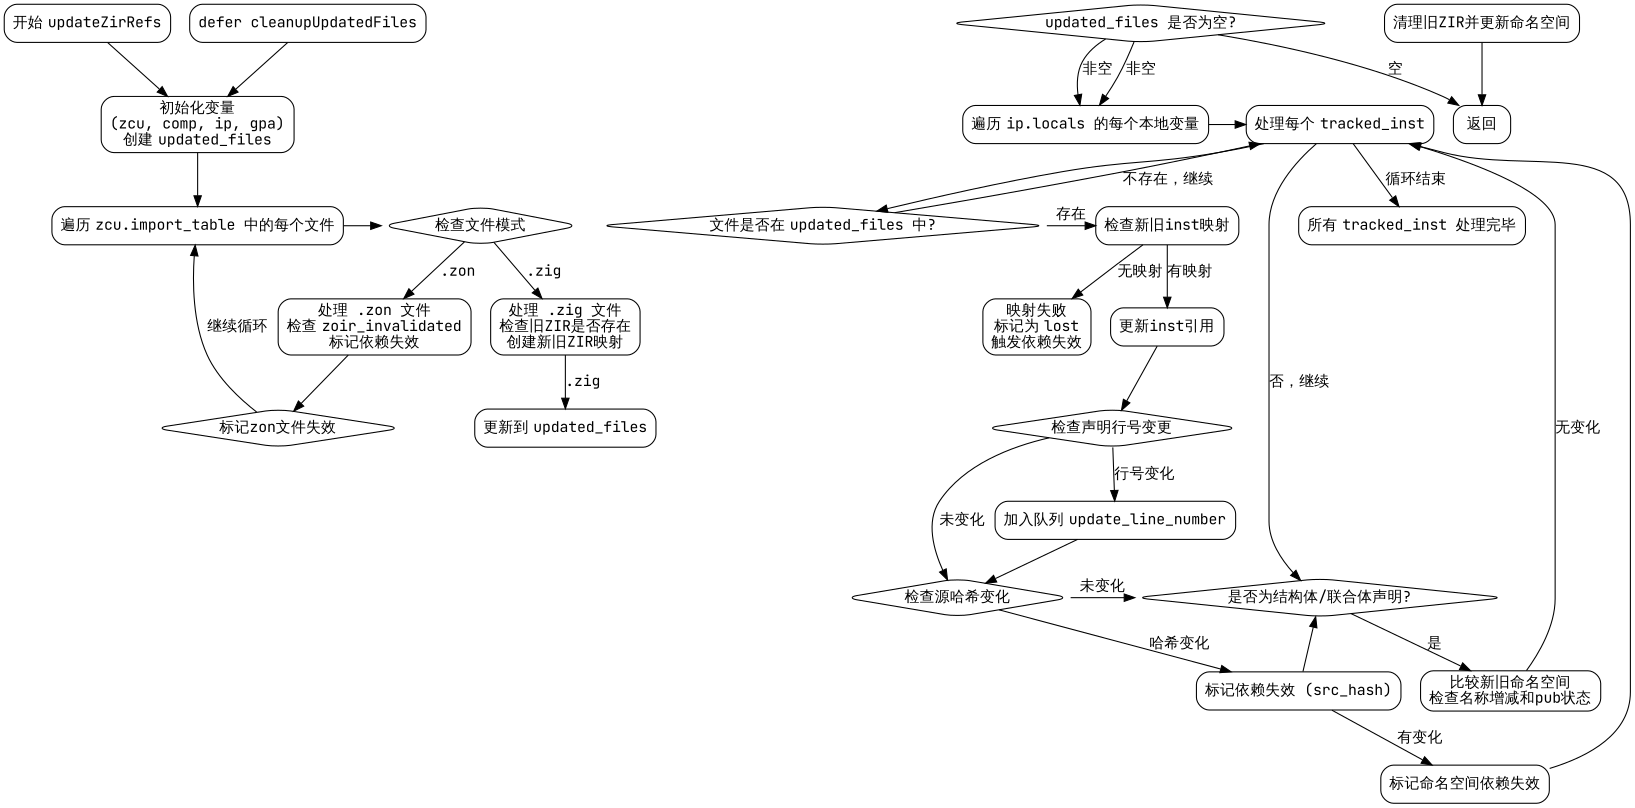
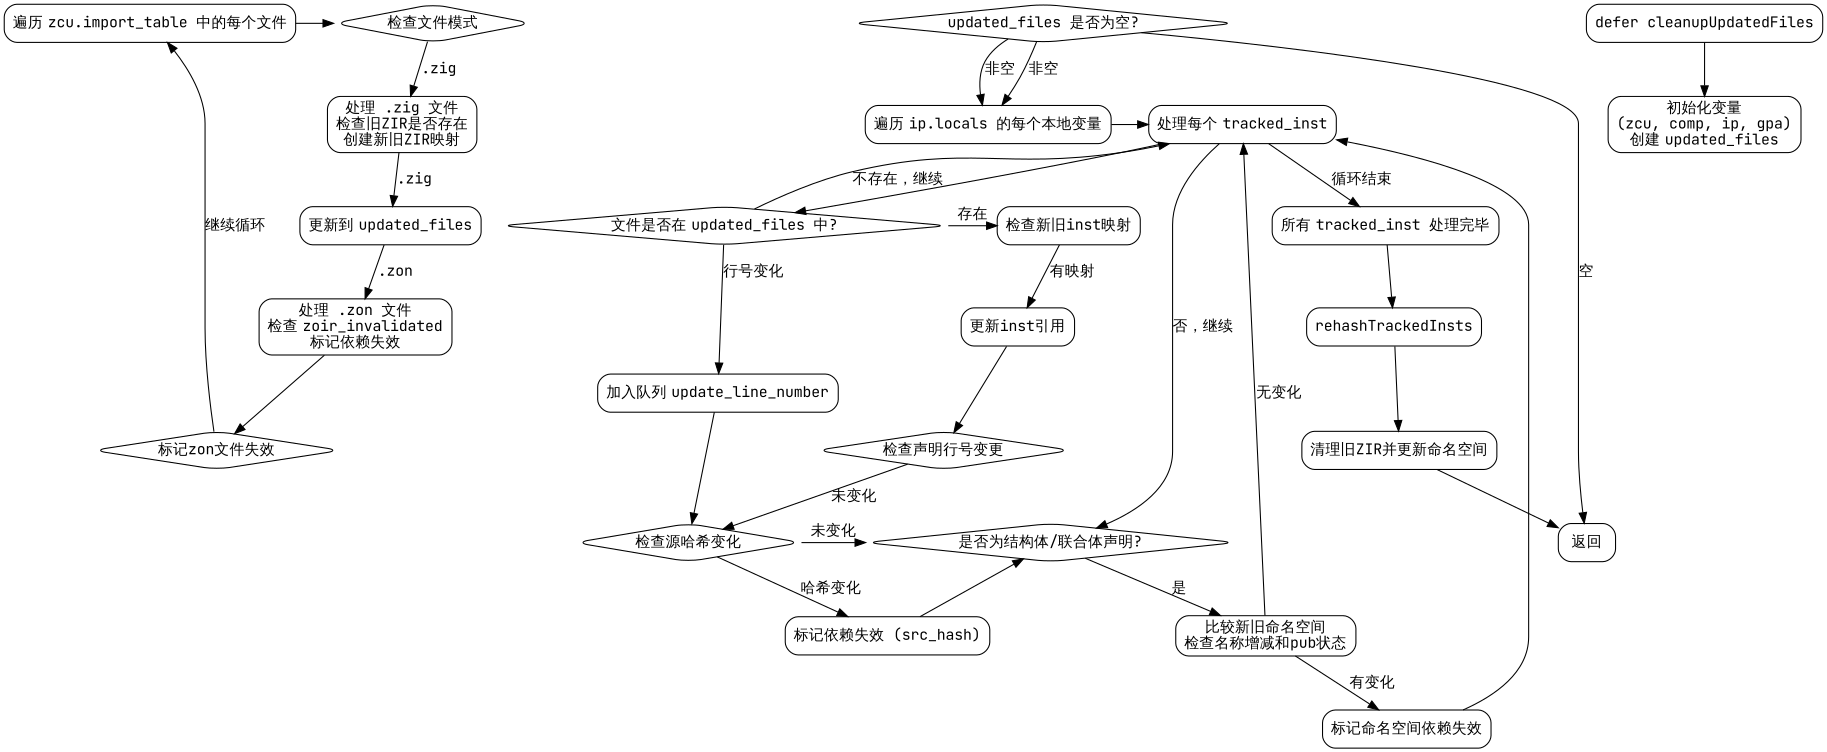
node "开始 updateZirRefs": removed
edge "初始化变量 (zcu, comp, ip, gpa) 创建 updated_files" -> "遍历 zcu.import_table 中的每个文件": removed
edge "检查文件模式" -> "处理 .zon 文件 检查 zoir_invalidated 标记依赖失效": now "更新到 updated_files" -> "处理 .zon 文件 检查 zoir_invalidated 标记依赖失效"
node "映射失败 标记为 lost 触发依赖失效": removed
node "rehashTrackedInsts": added
edge "检查声明行号变更" -> "加入队列 update_line_number": now "文件是否在 updated_files 中?" -> "加入队列 update_line_number"
edge "标记依赖失效 (src_hash)" -> "标记命名空间依赖失效": now "比较新旧命名空间 检查名称增减和pub状态" -> "标记命名空间依赖失效"
